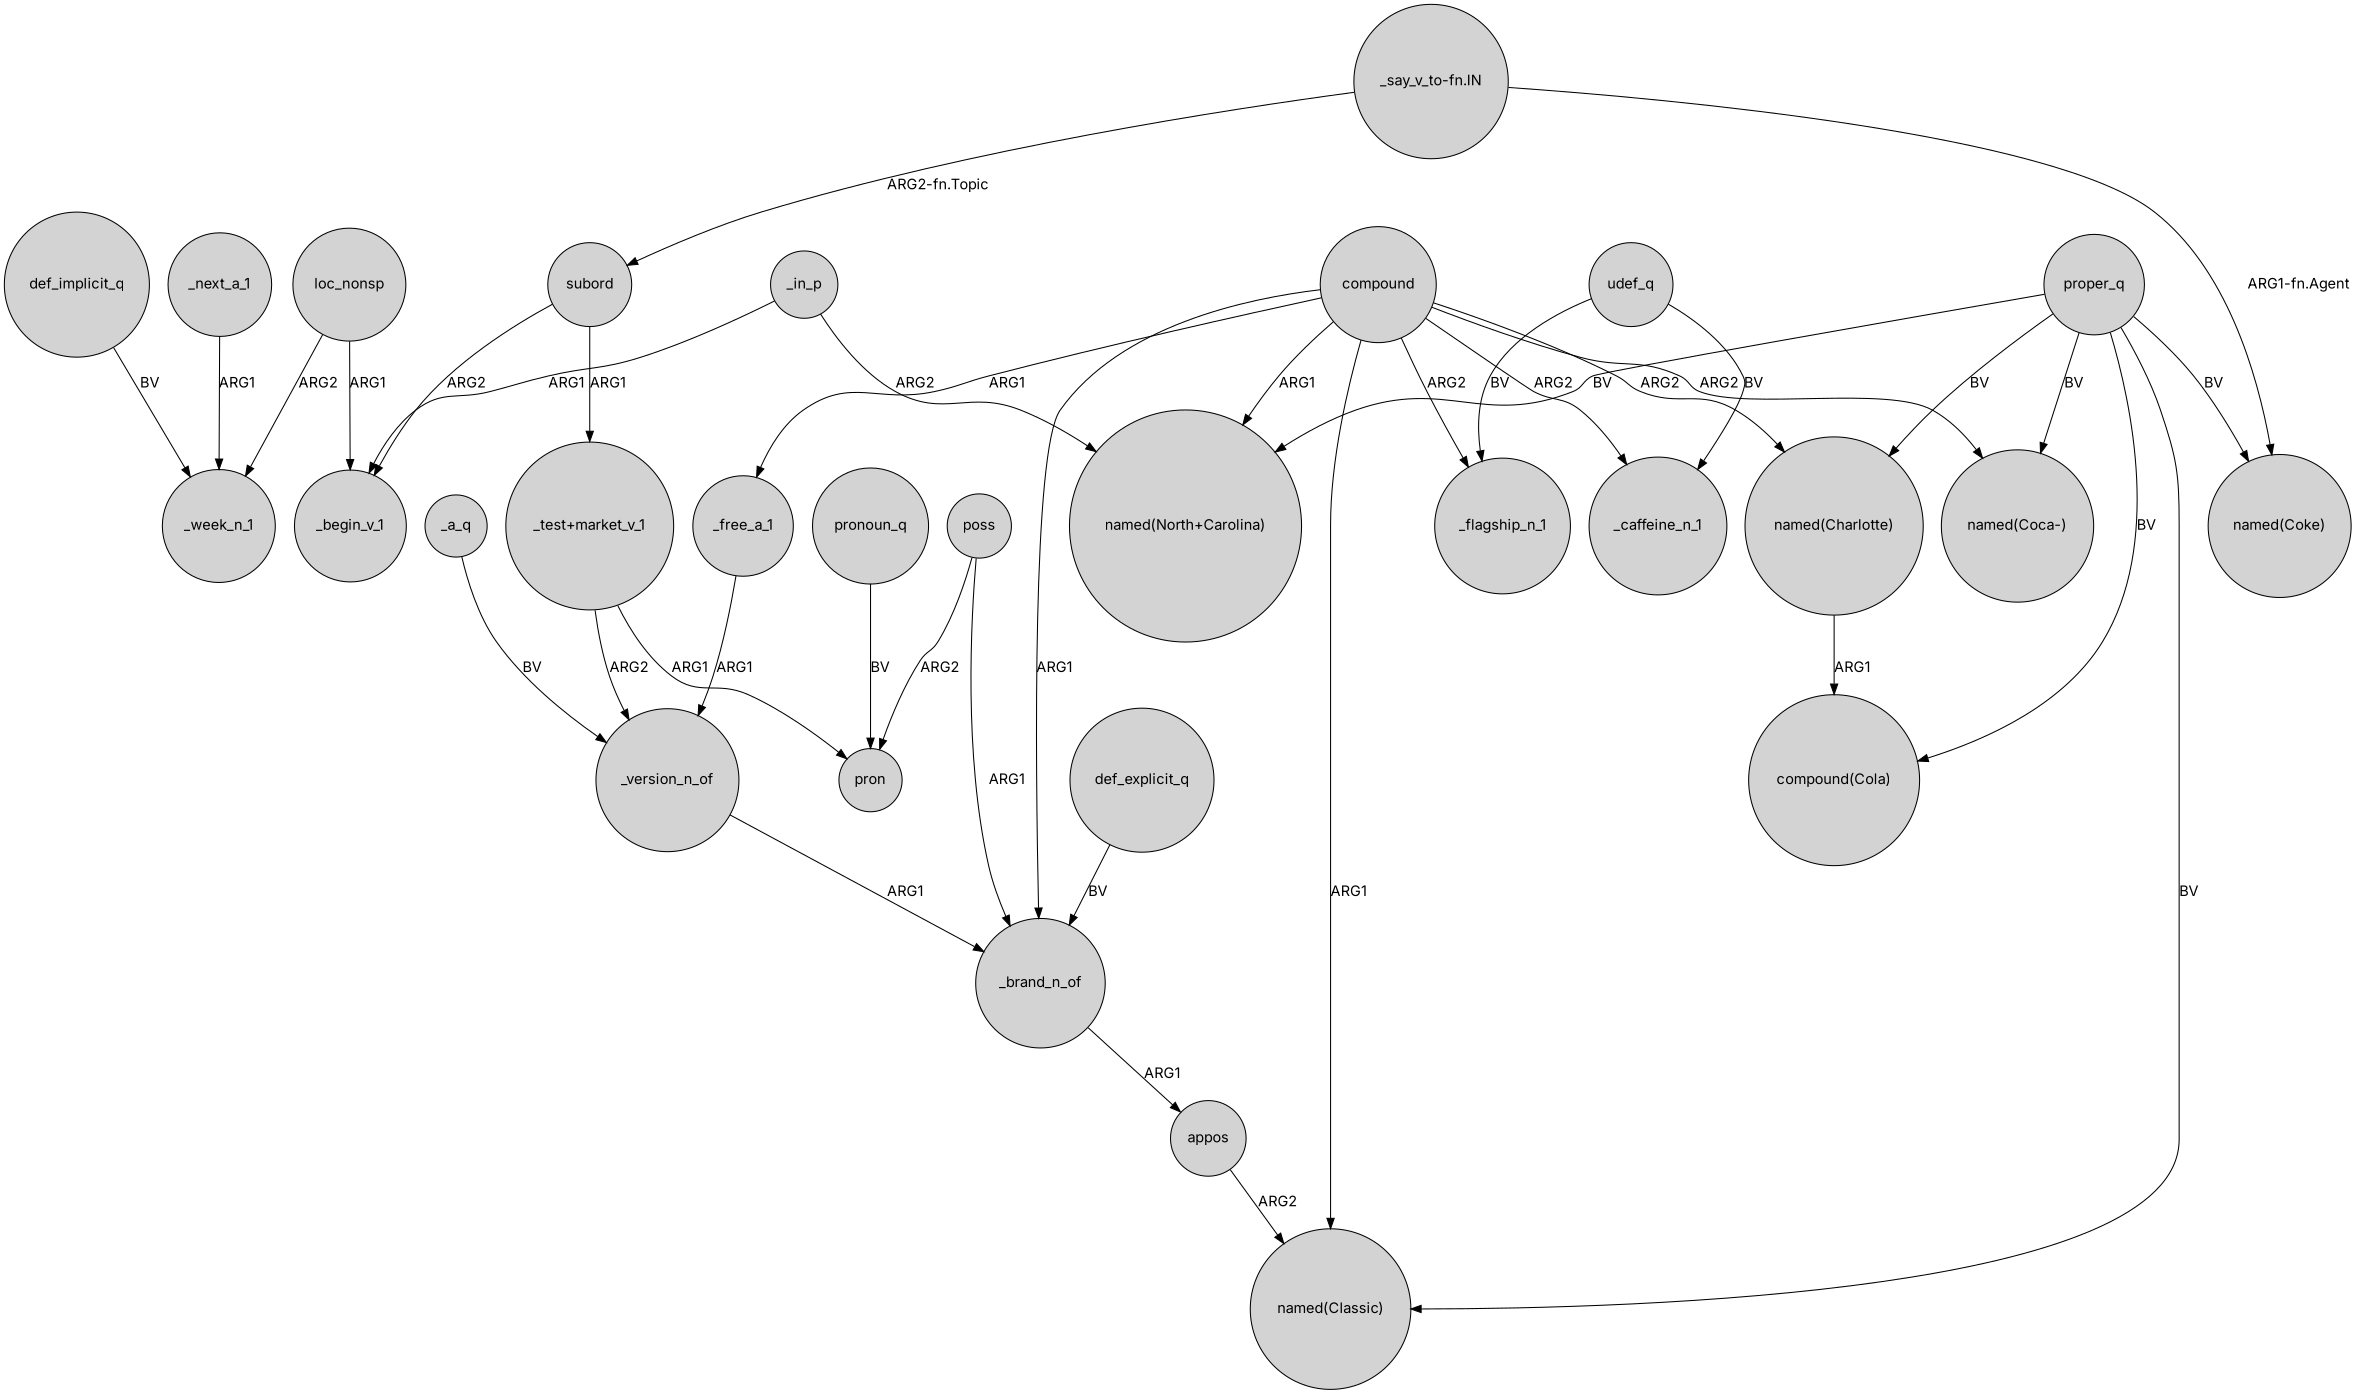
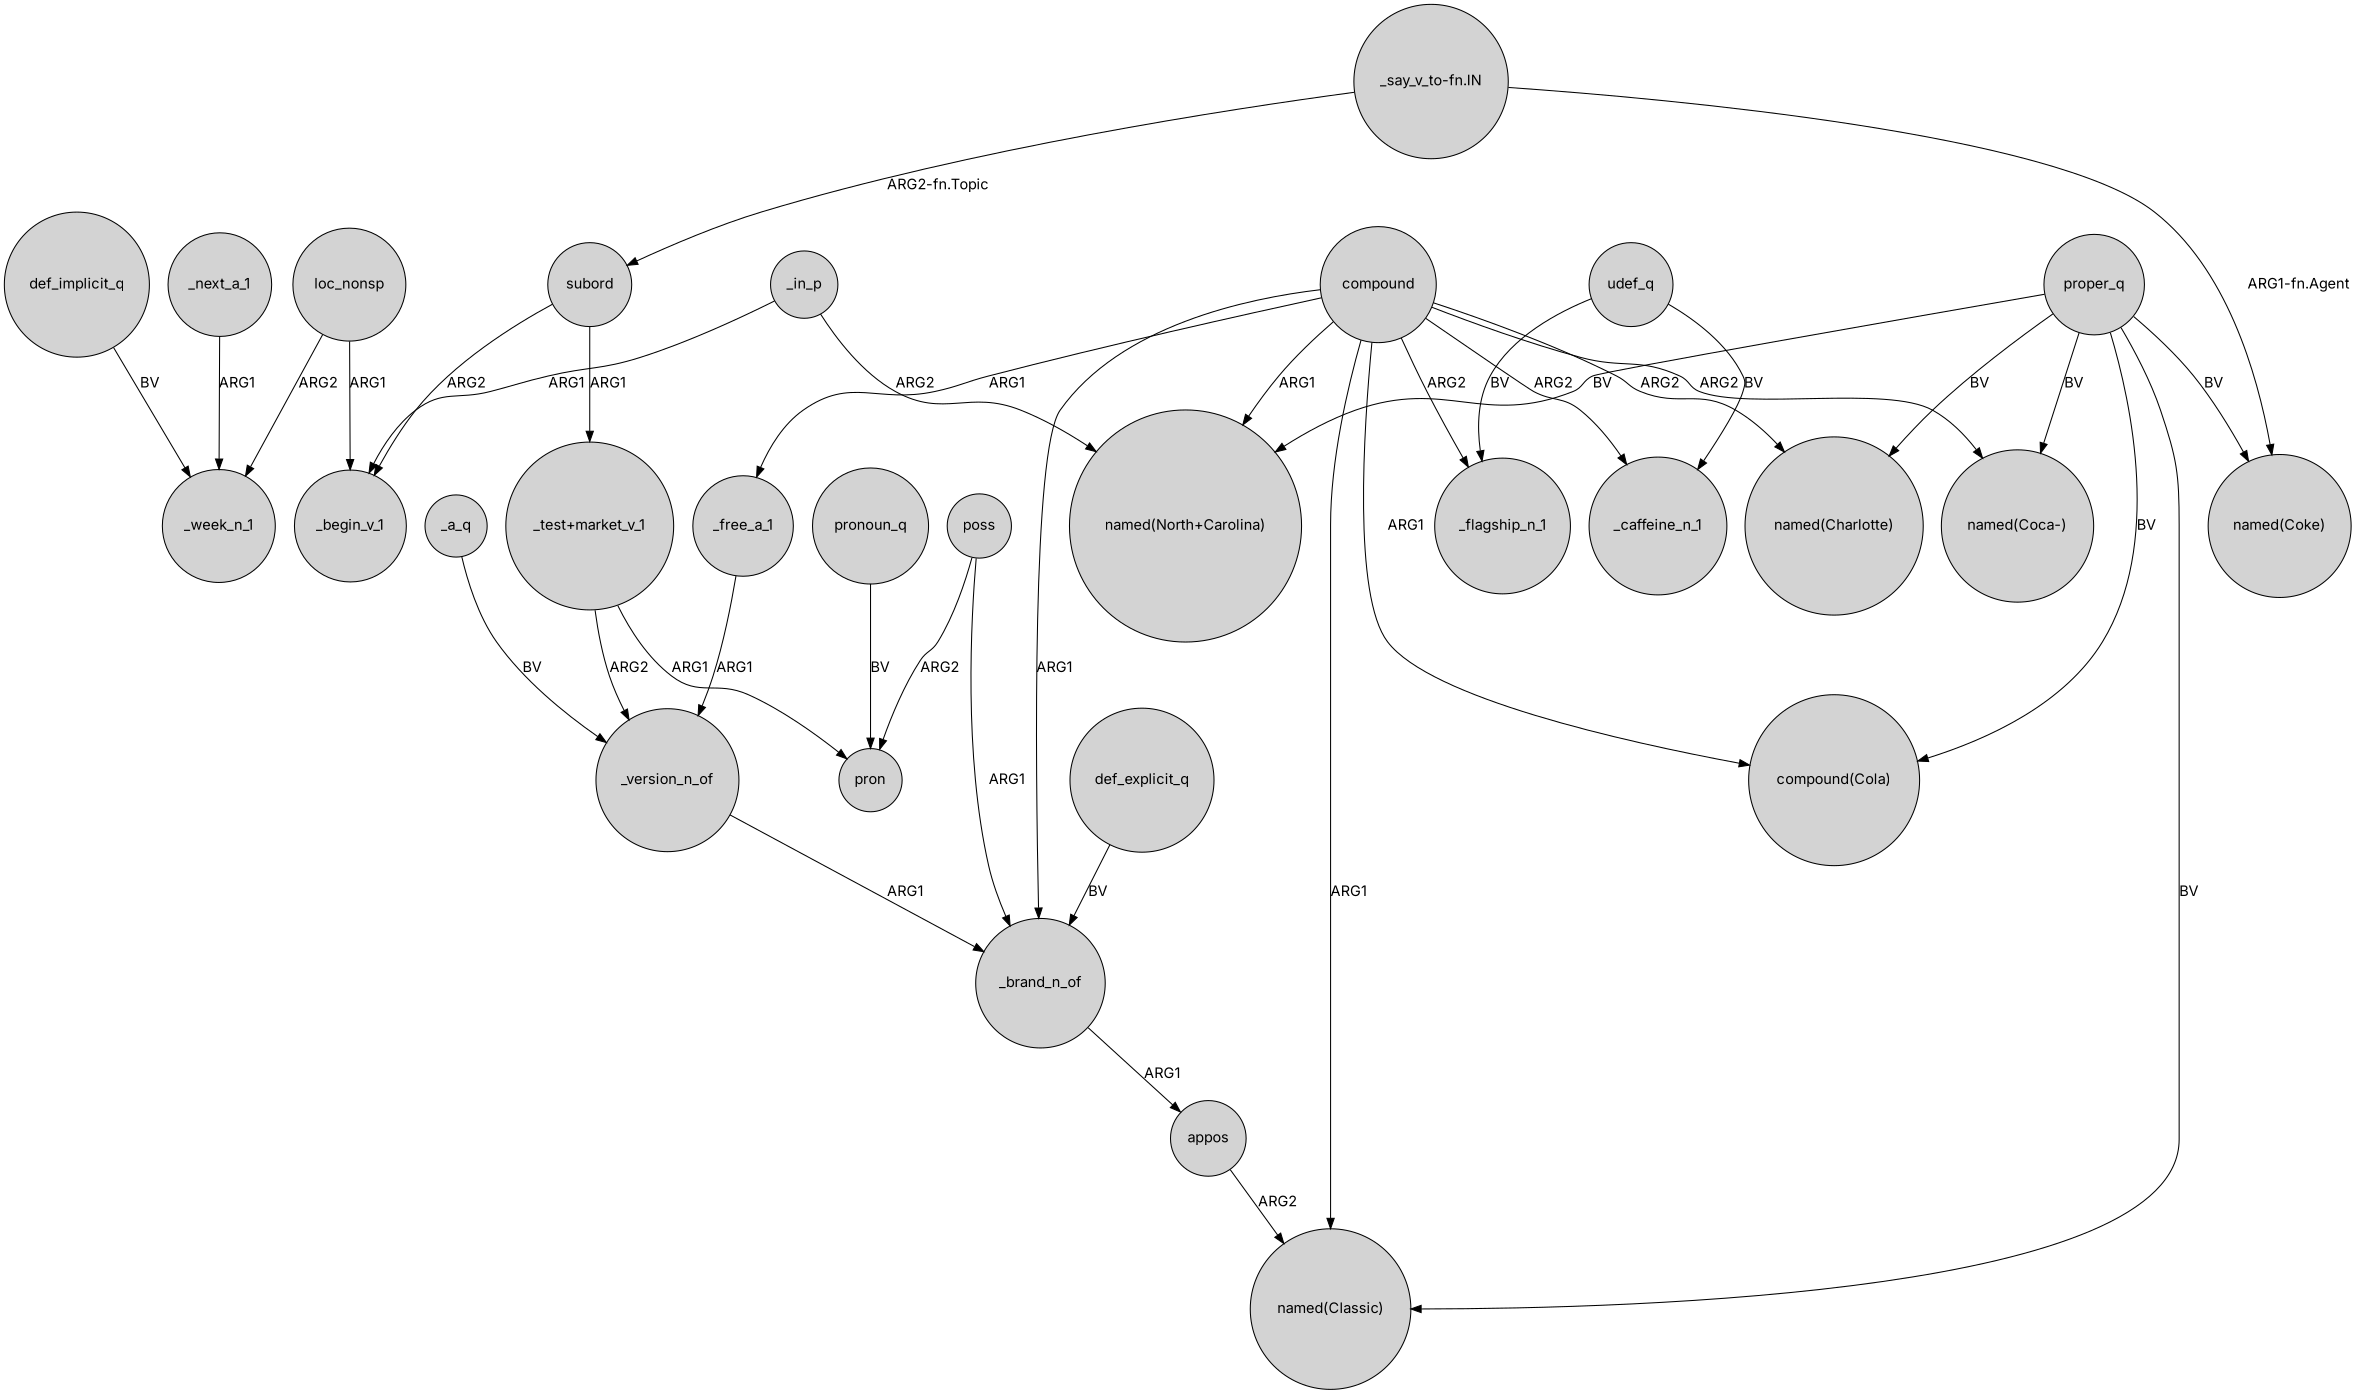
edge "named(Charlotte)" -> "compound(Cola)": now "compound" -> "compound(Cola)"
